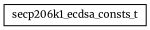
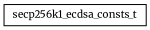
node "secp206k1_ecdsa_consts_t": label "secp206k1_ecdsa_consts_t" -> "secp256k1_ecdsa_consts_t"
